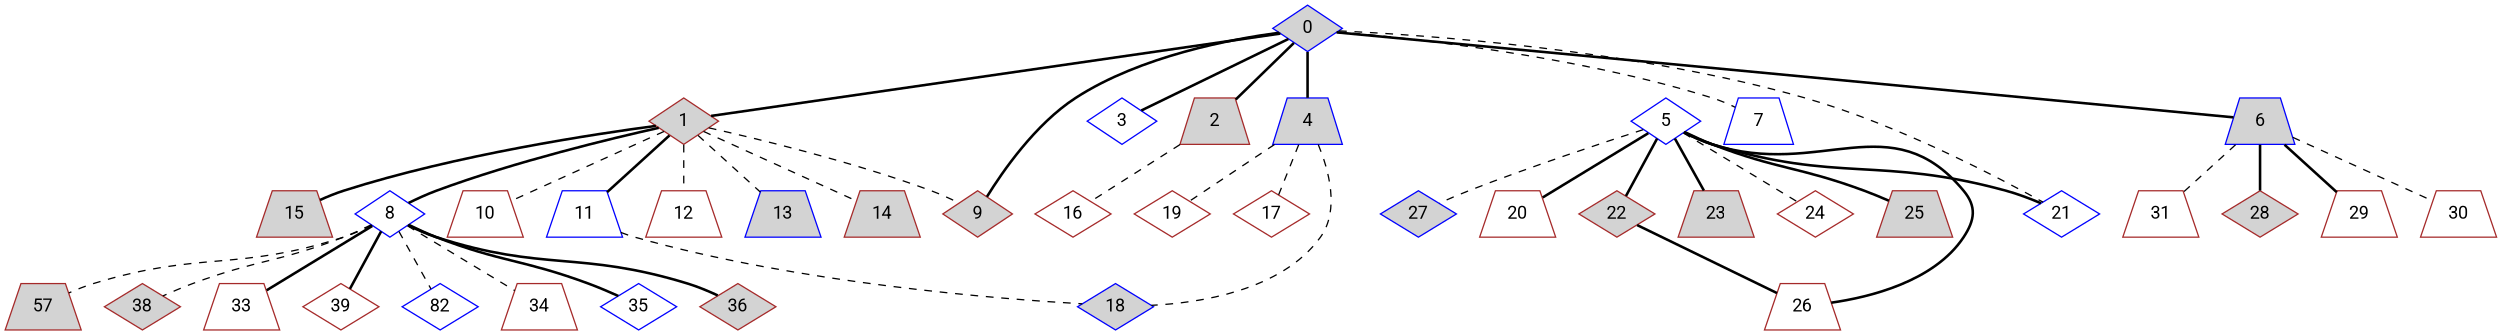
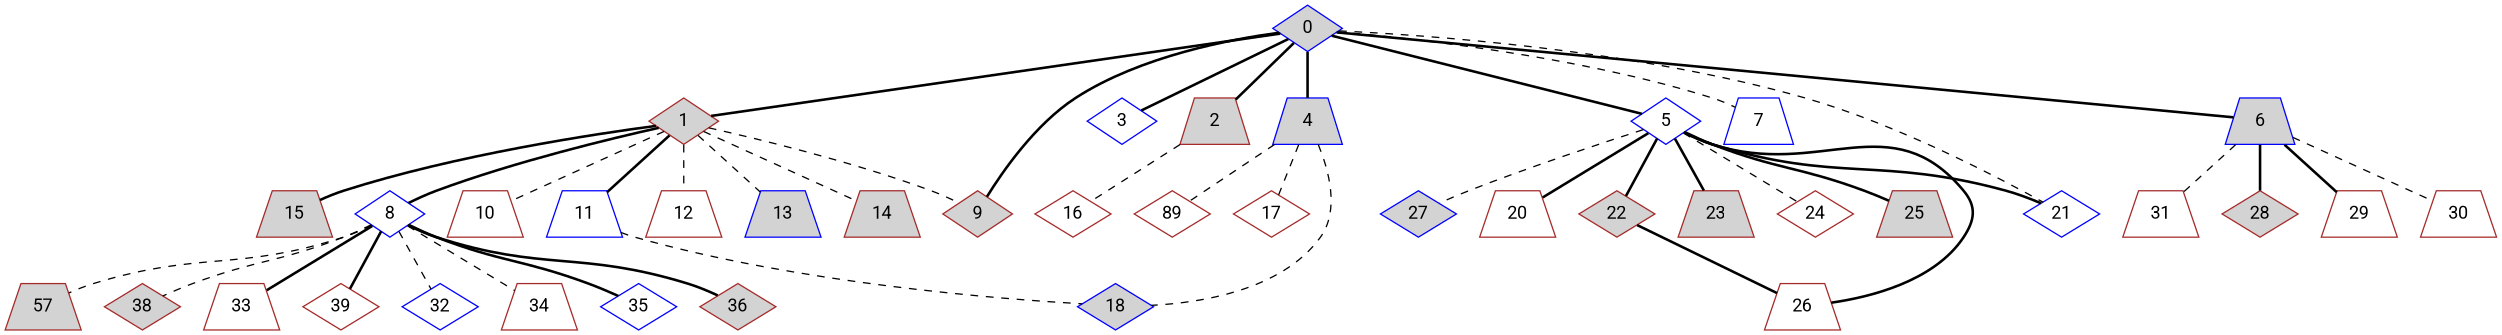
edge "0" -- "5": added
node "19": label "19" -> "89"
node "82": label "82" -> "32"
